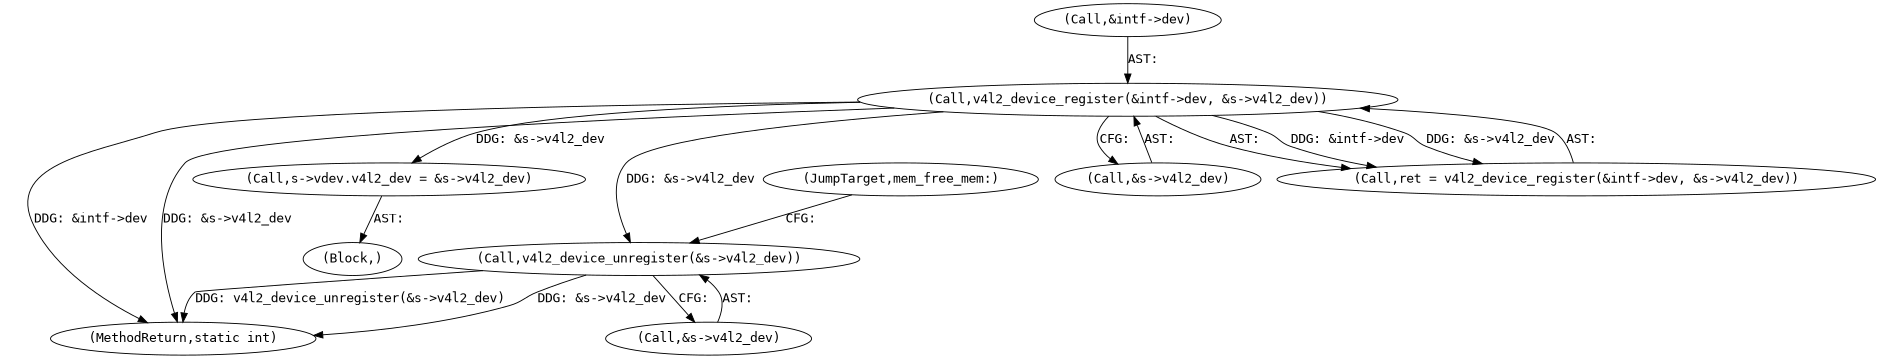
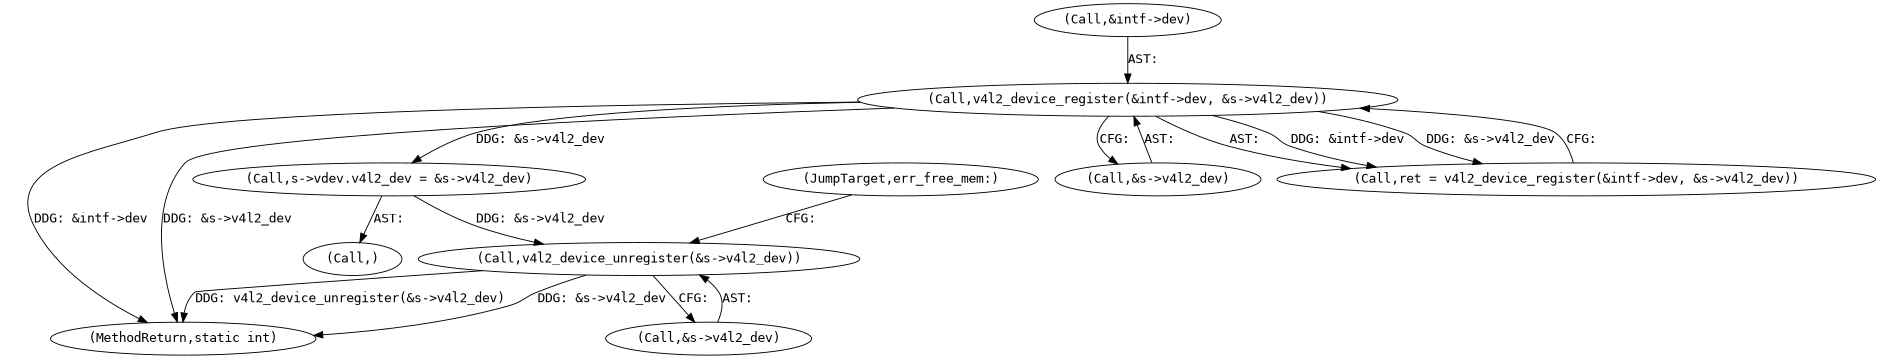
edge "(Call,v4l2_device_register(&intf->dev, &s->v4l2_dev))" -> "(Call,v4l2_device_unregister(&s->v4l2_dev))": now "(Call,s->vdev.v4l2_dev = &s->v4l2_dev)" -> "(Call,v4l2_device_unregister(&s->v4l2_dev))"
edge "(Call,ret = v4l2_device_register(&intf->dev, &s->v4l2_dev))" -> "(Call,v4l2_device_register(&intf->dev, &s->v4l2_dev))": label "AST: " -> "CFG: "
node "(JumpTarget,mem_free_mem:)": label "(JumpTarget,mem_free_mem:)" -> "(JumpTarget,err_free_mem:)"
node "(Block,)": label "(Block,)" -> "(Call,)"
